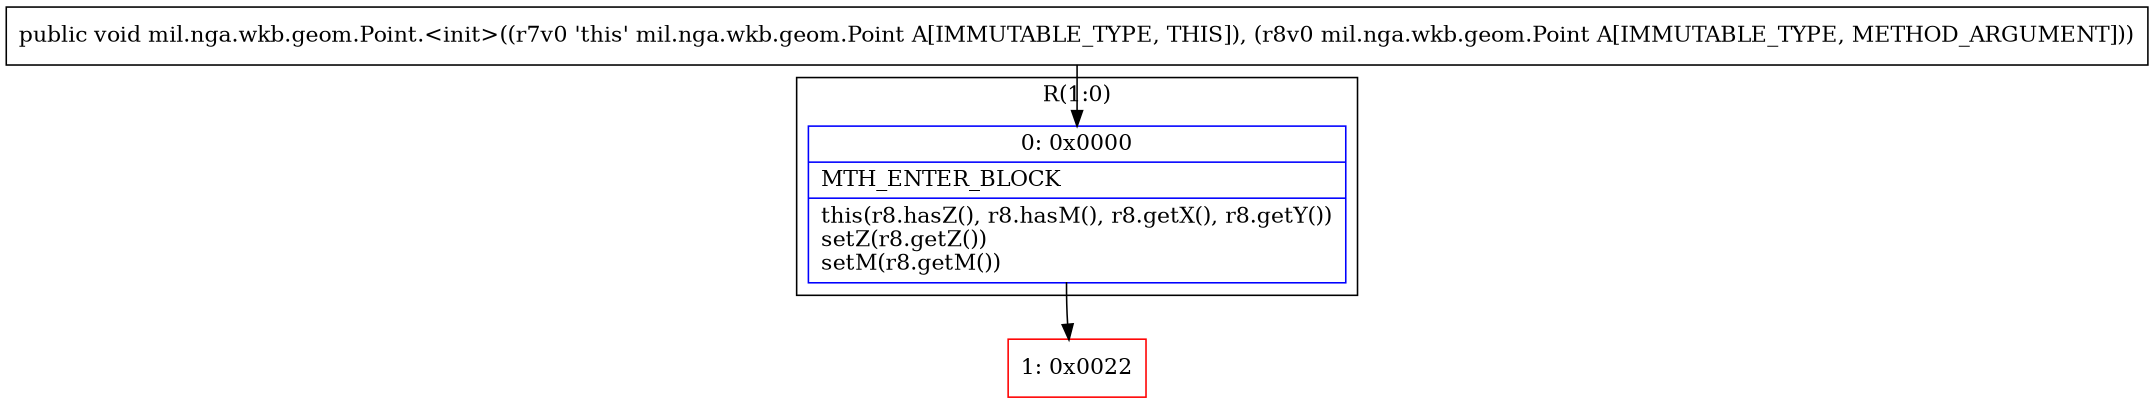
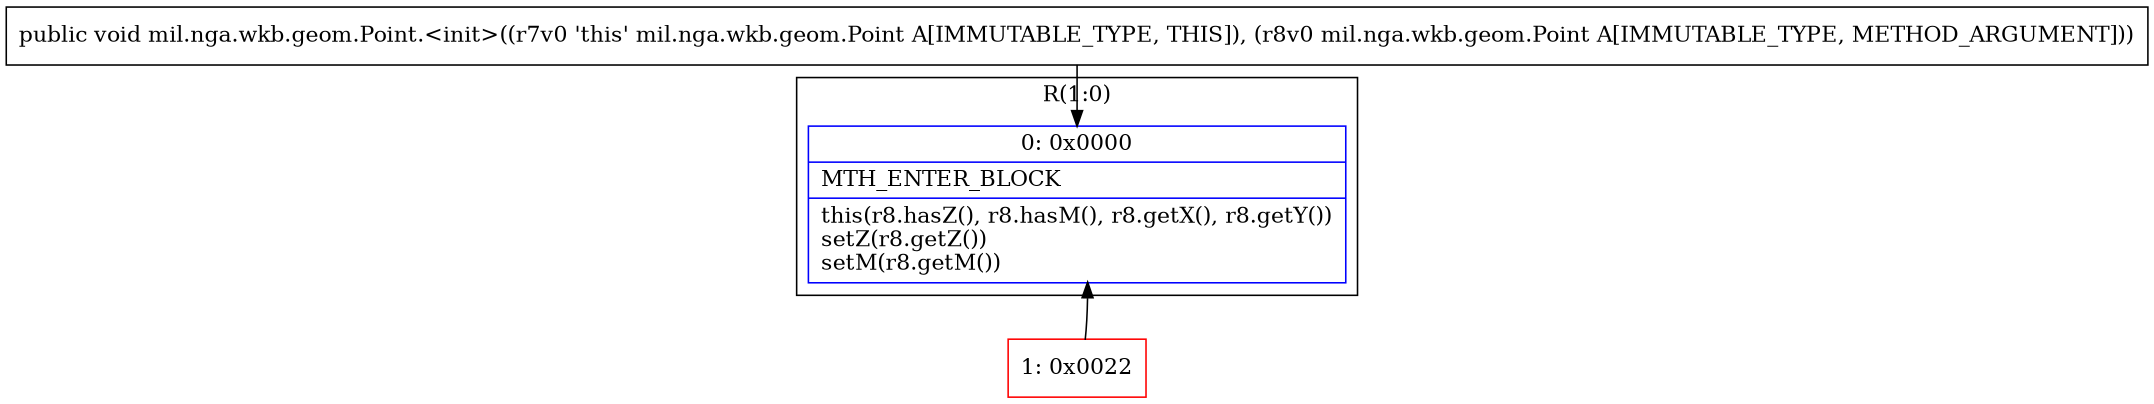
edge "0: 0x0000" -> "1: 0x0022": reversed
